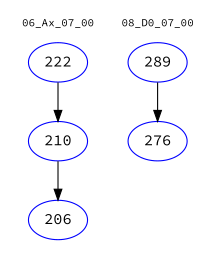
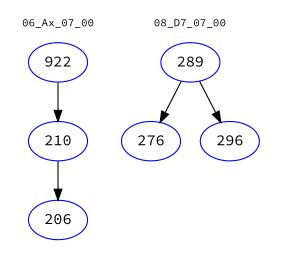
cluster "08_D0_07_00": label "08_D0_07_00" -> "08_D7_07_00"
node "222": label "222" -> "922"
node "296": added
